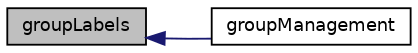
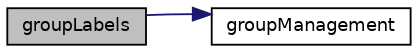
edge "groupManagement" -> "groupLabels": reversed
